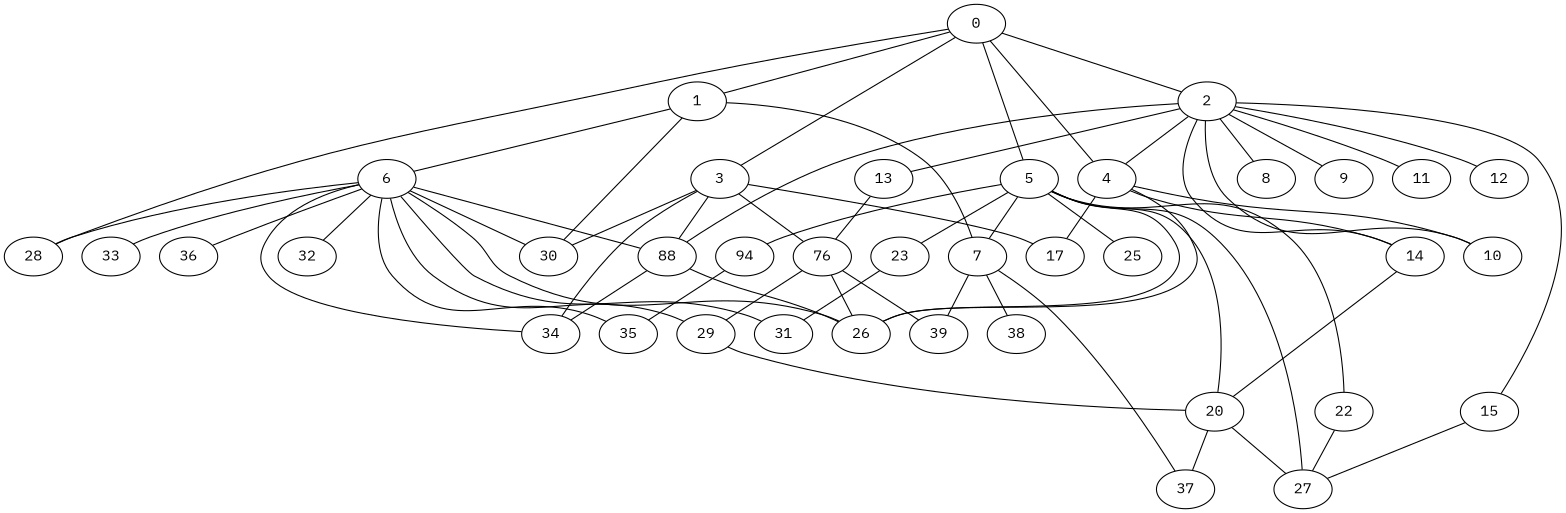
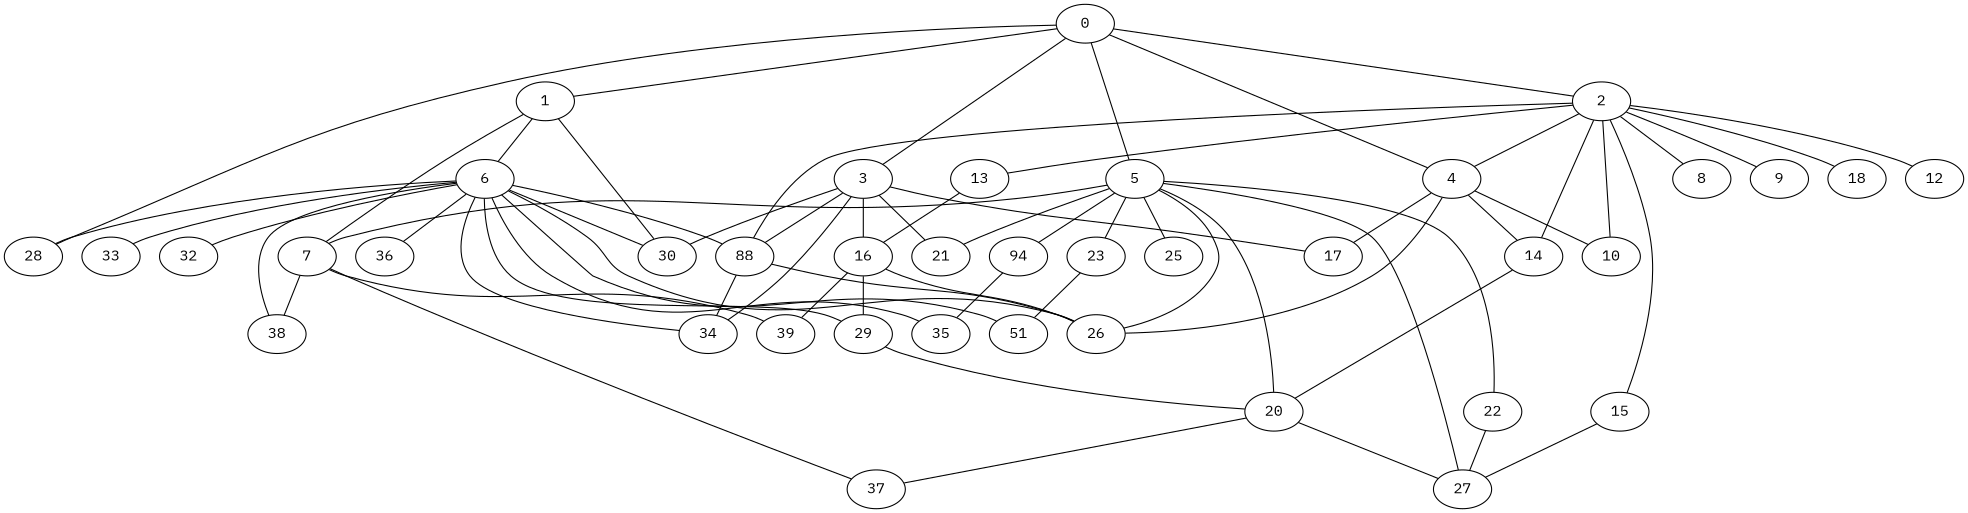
node "11": label "11" -> "18"
edge "6" -- "38": added
node "76": label "76" -> "16"
node "21": added
node "31": label "31" -> "51"
